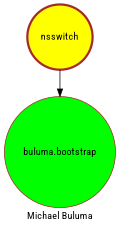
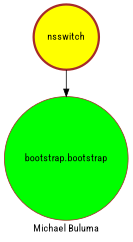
node "buluma.bootstrap": label "buluma.bootstrap" -> "bootstrap.bootstrap"
